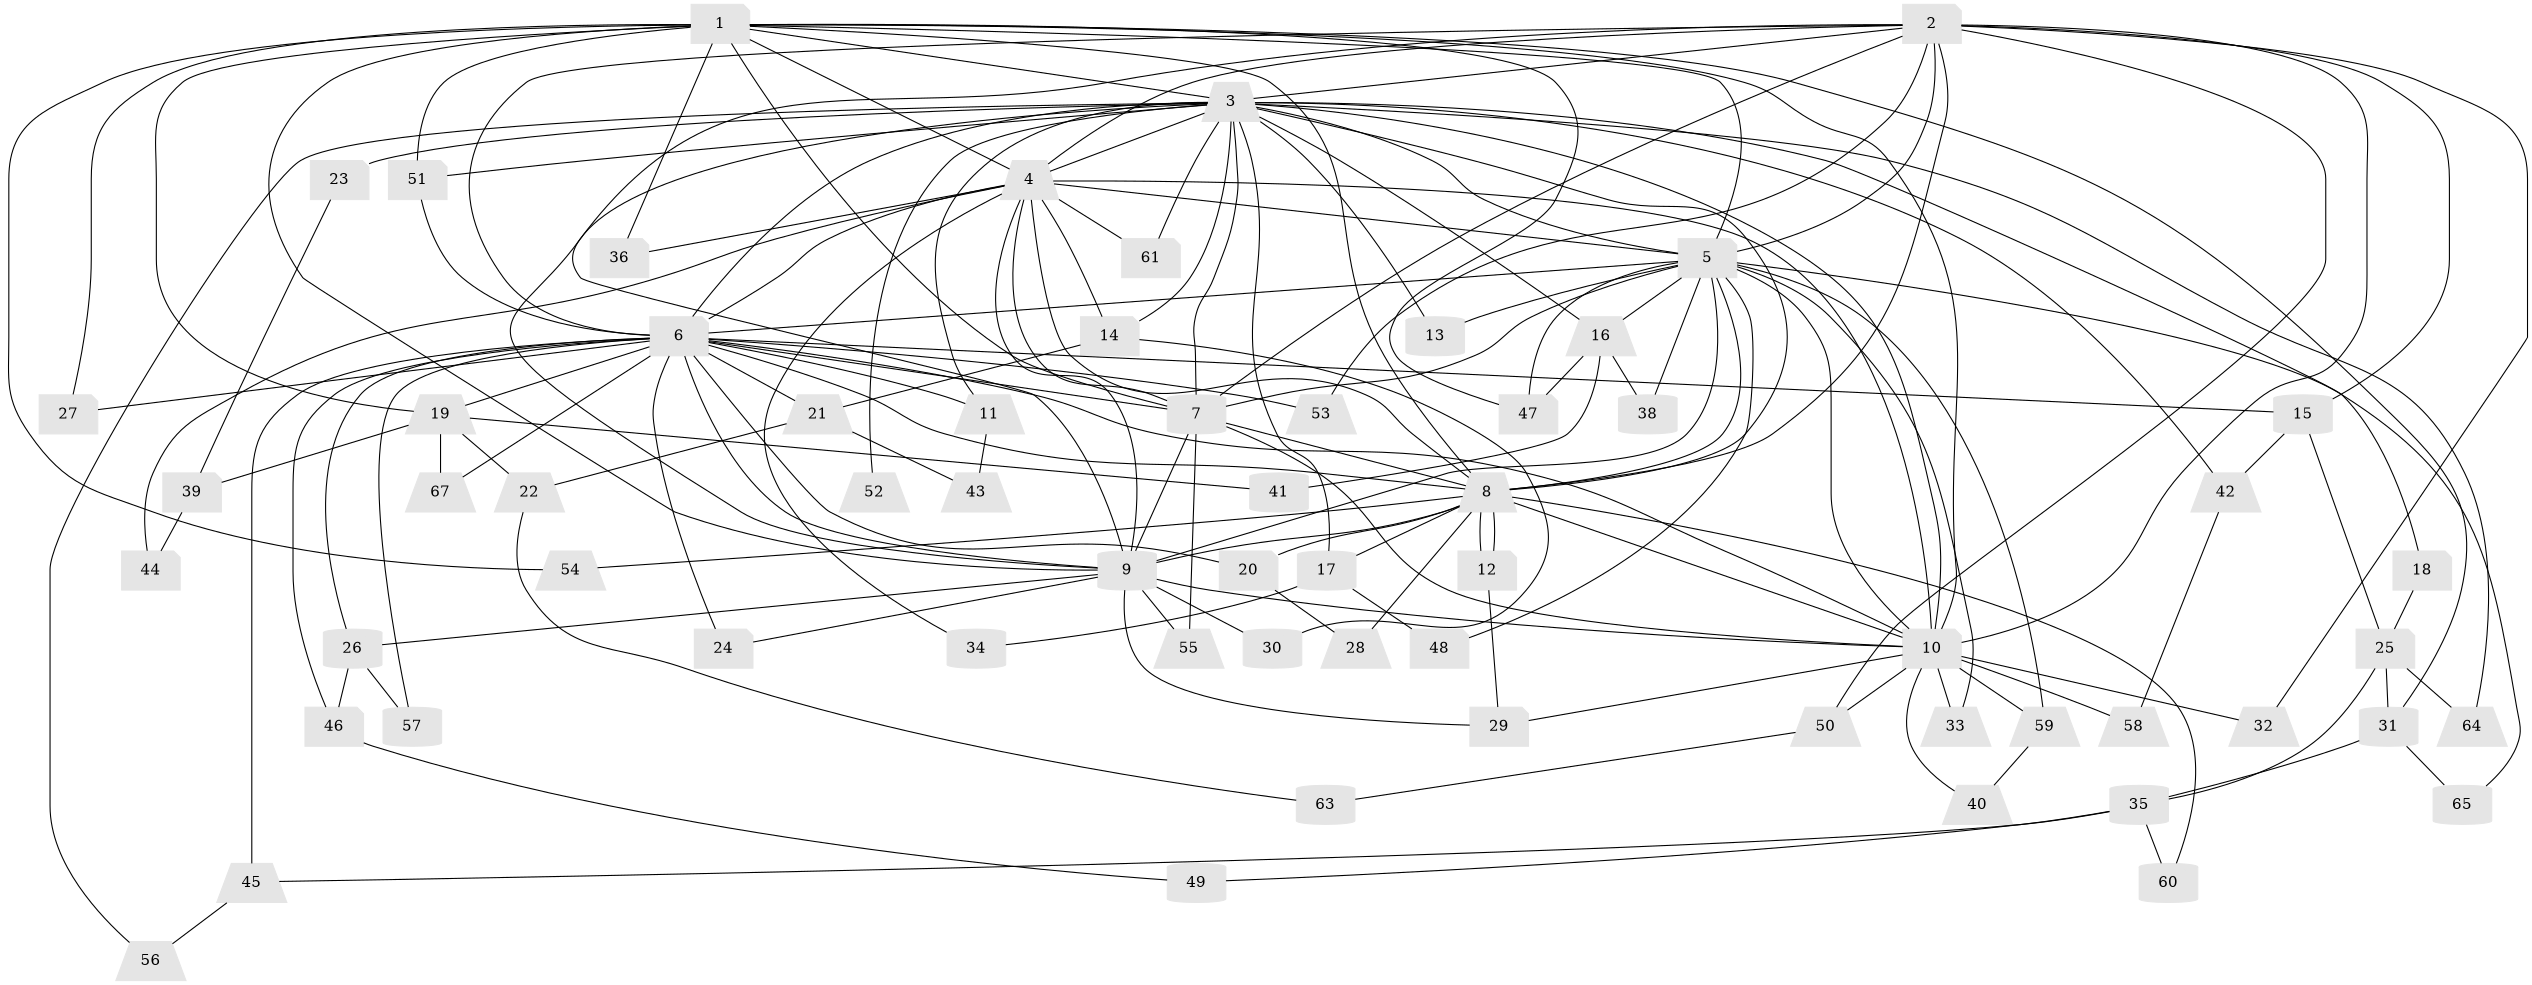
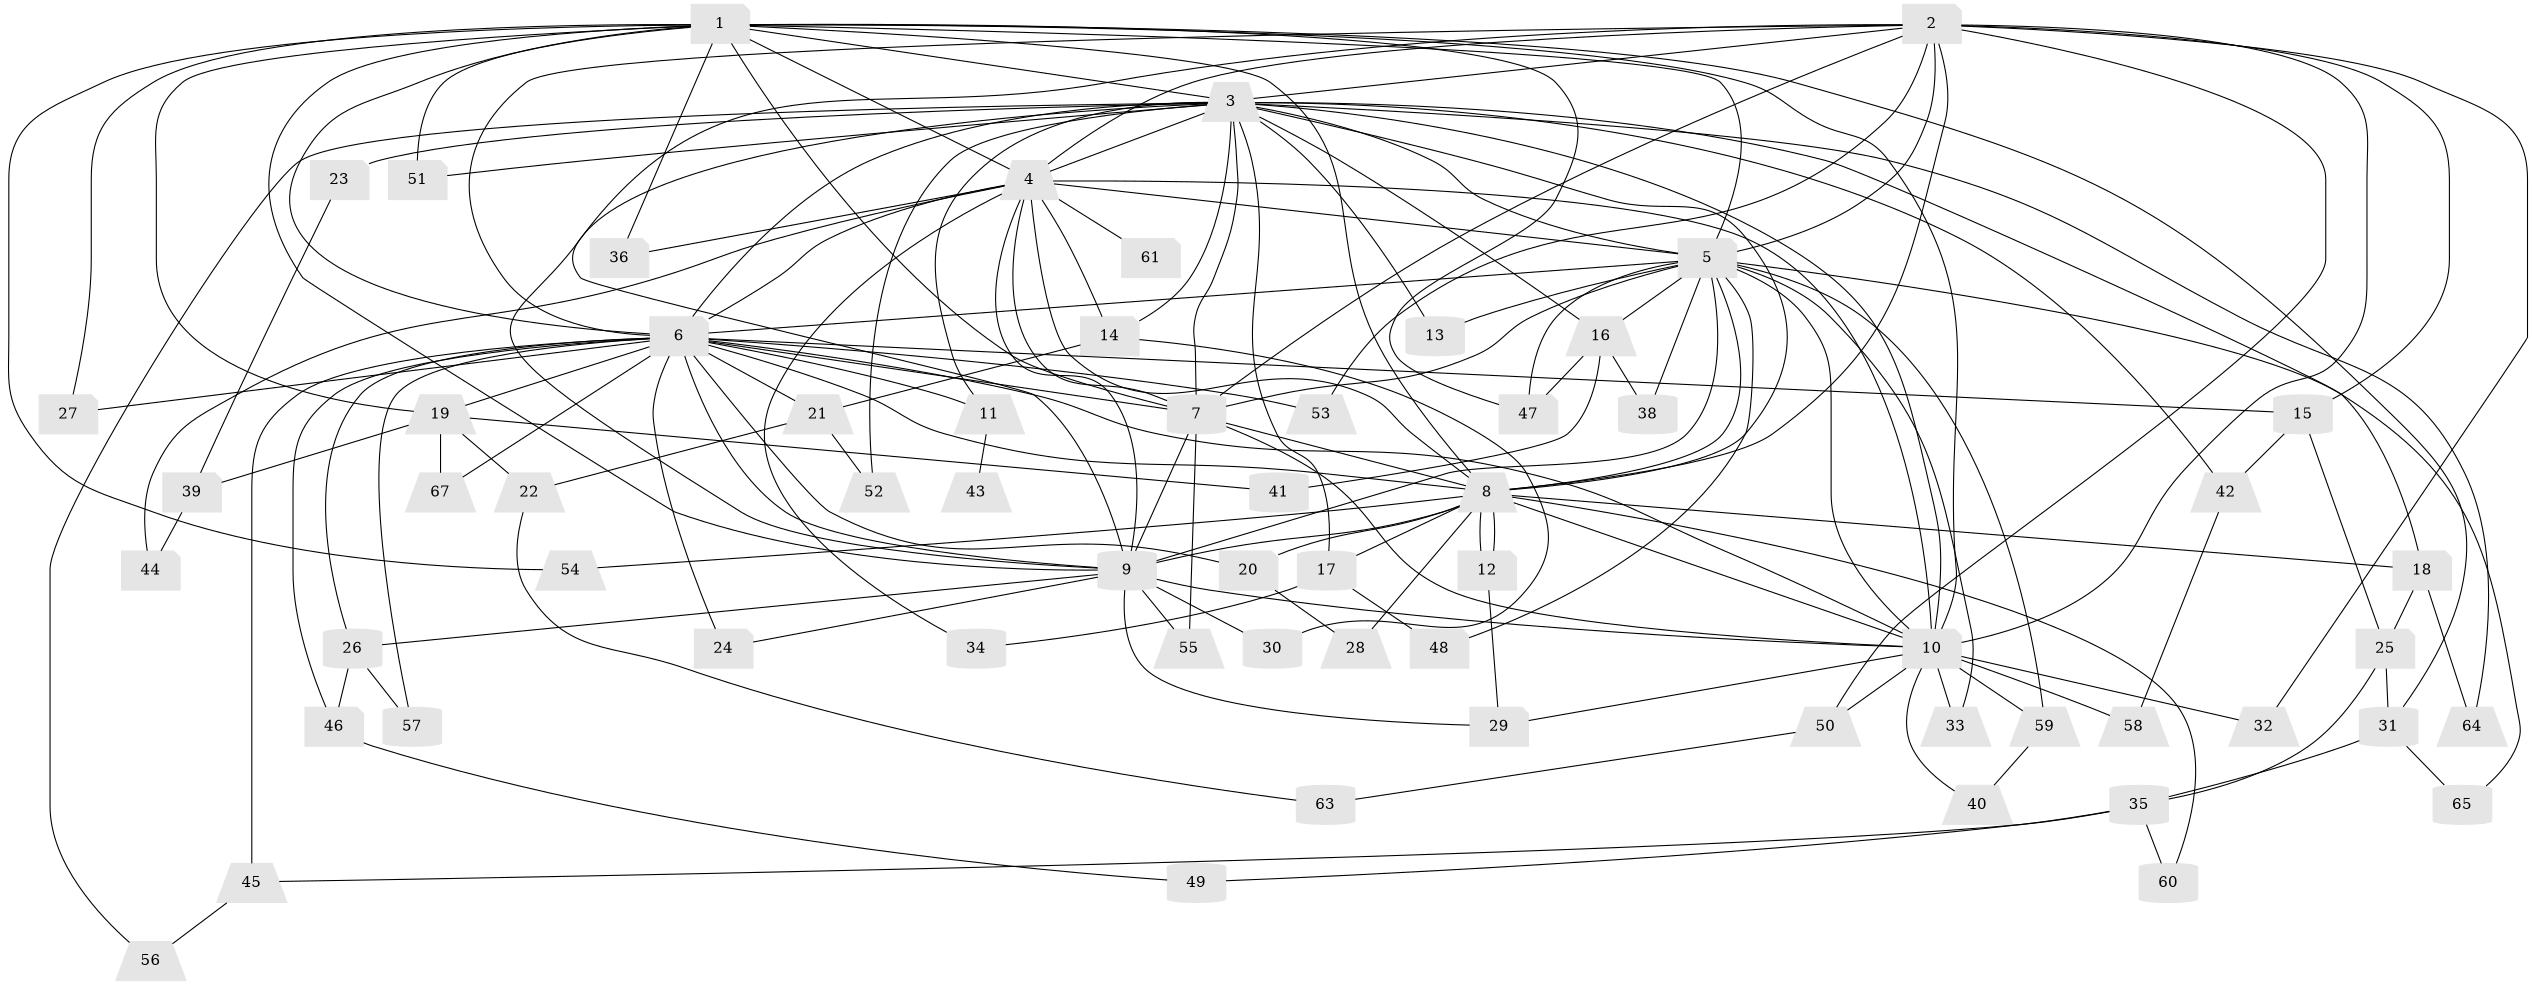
edge "3" -- "61": removed
edge "51" -- "6": now "1" -- "6"
edge "21" -- "43": now "21" -- "52"
edge "8" -- "18": added
edge "25" -- "64": now "18" -- "64"
